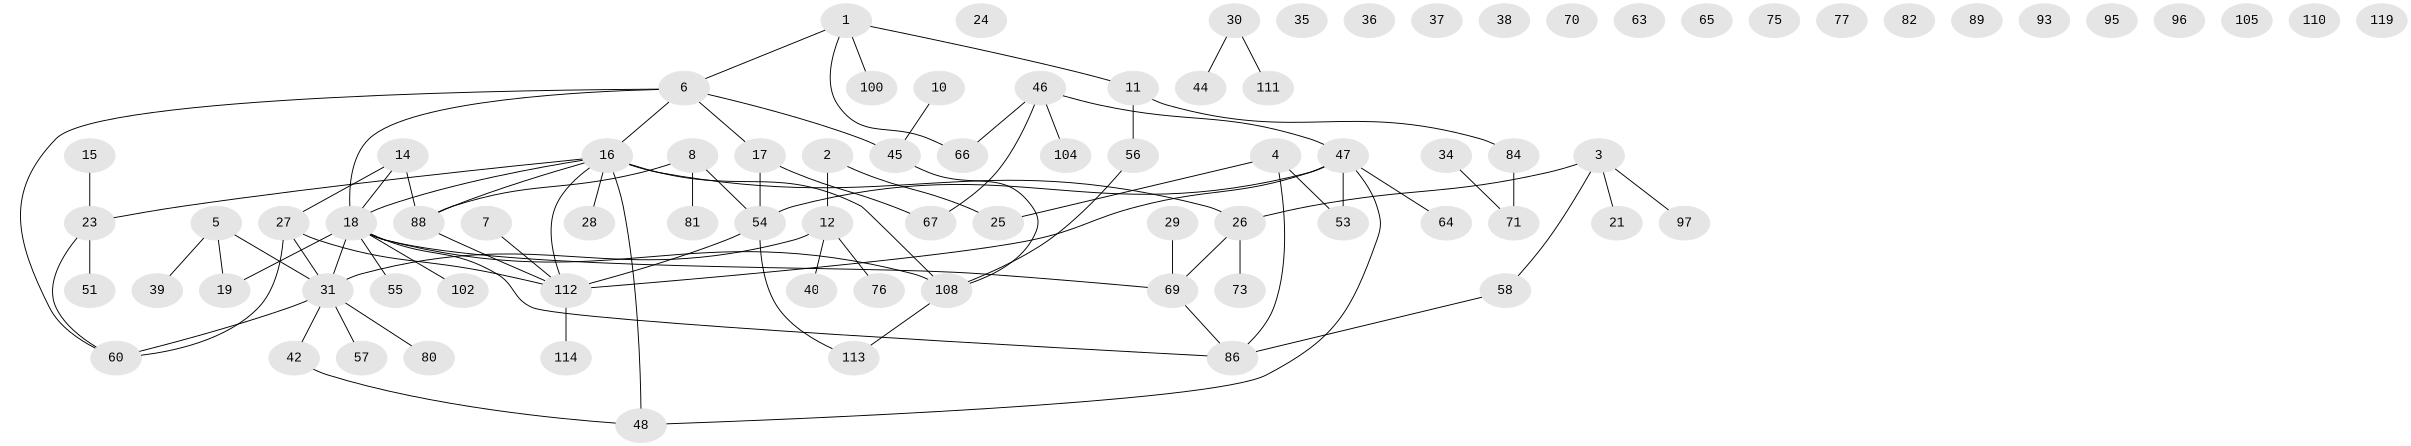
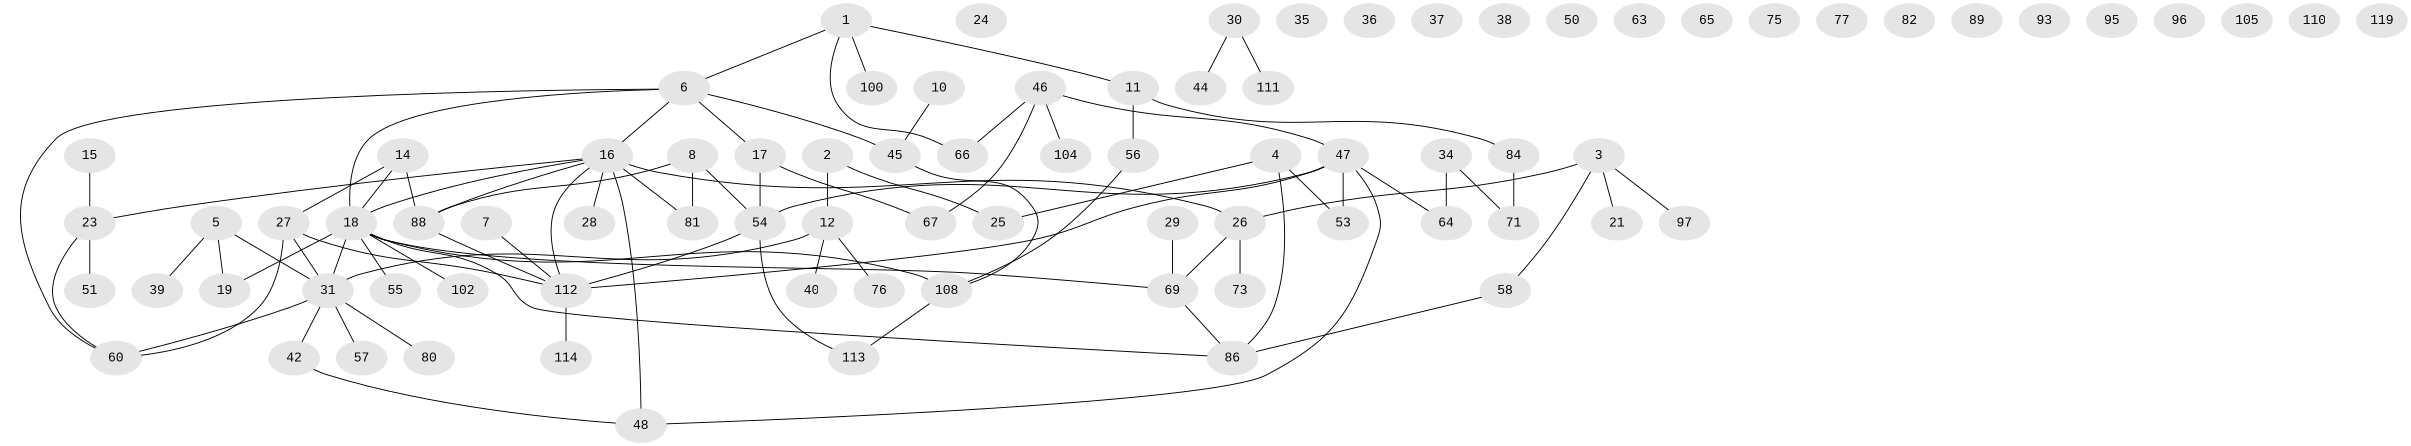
node "70": label "70" -> "50"
edge "34" -- "64": added
edge "16" -- "108": now "16" -- "81"
